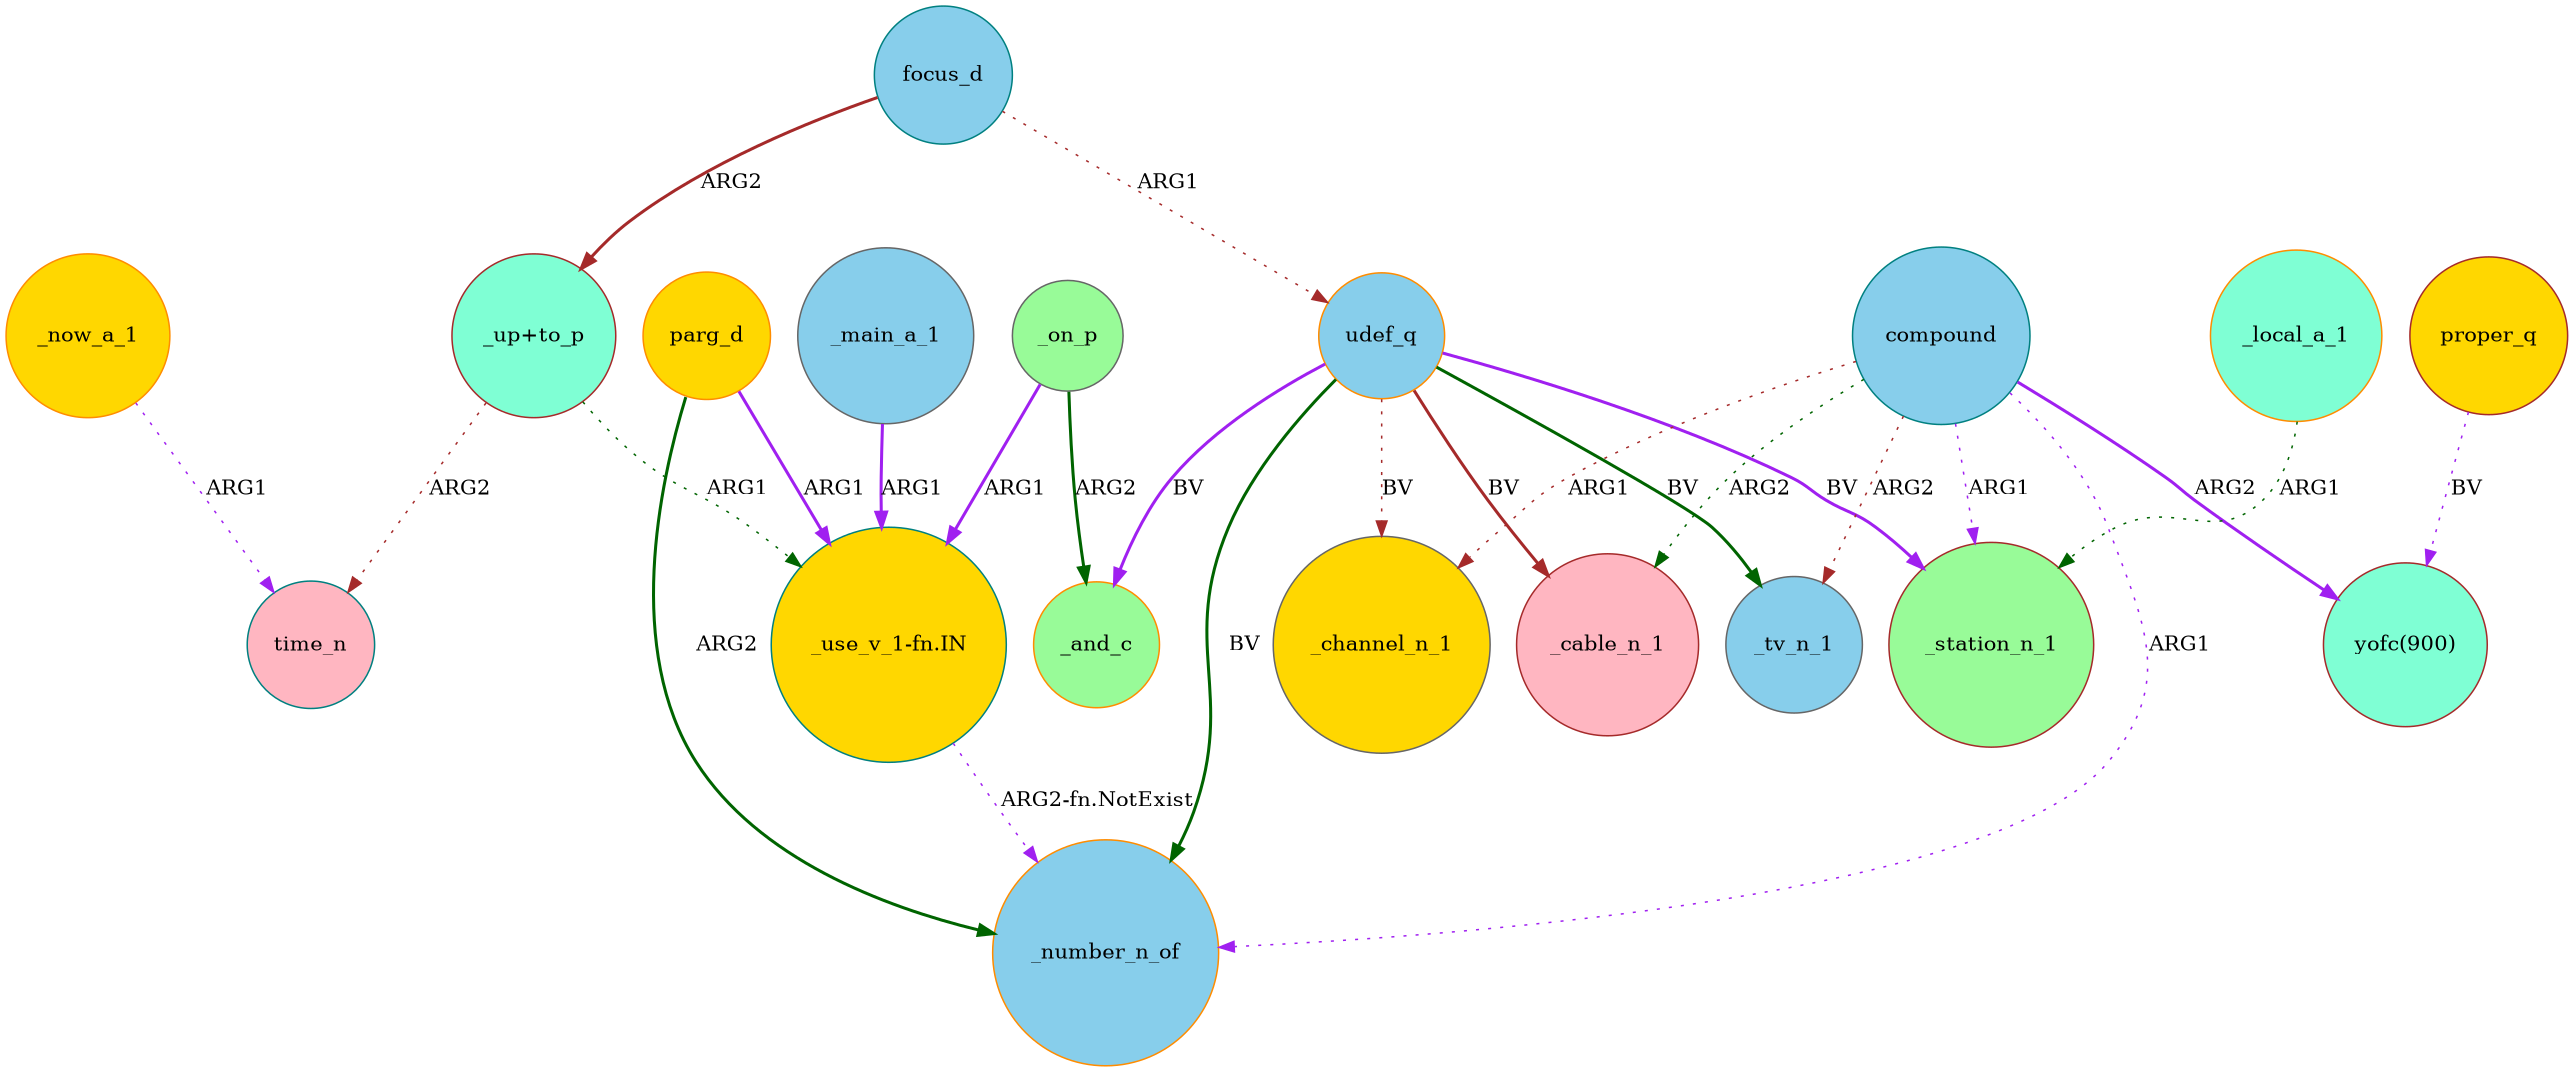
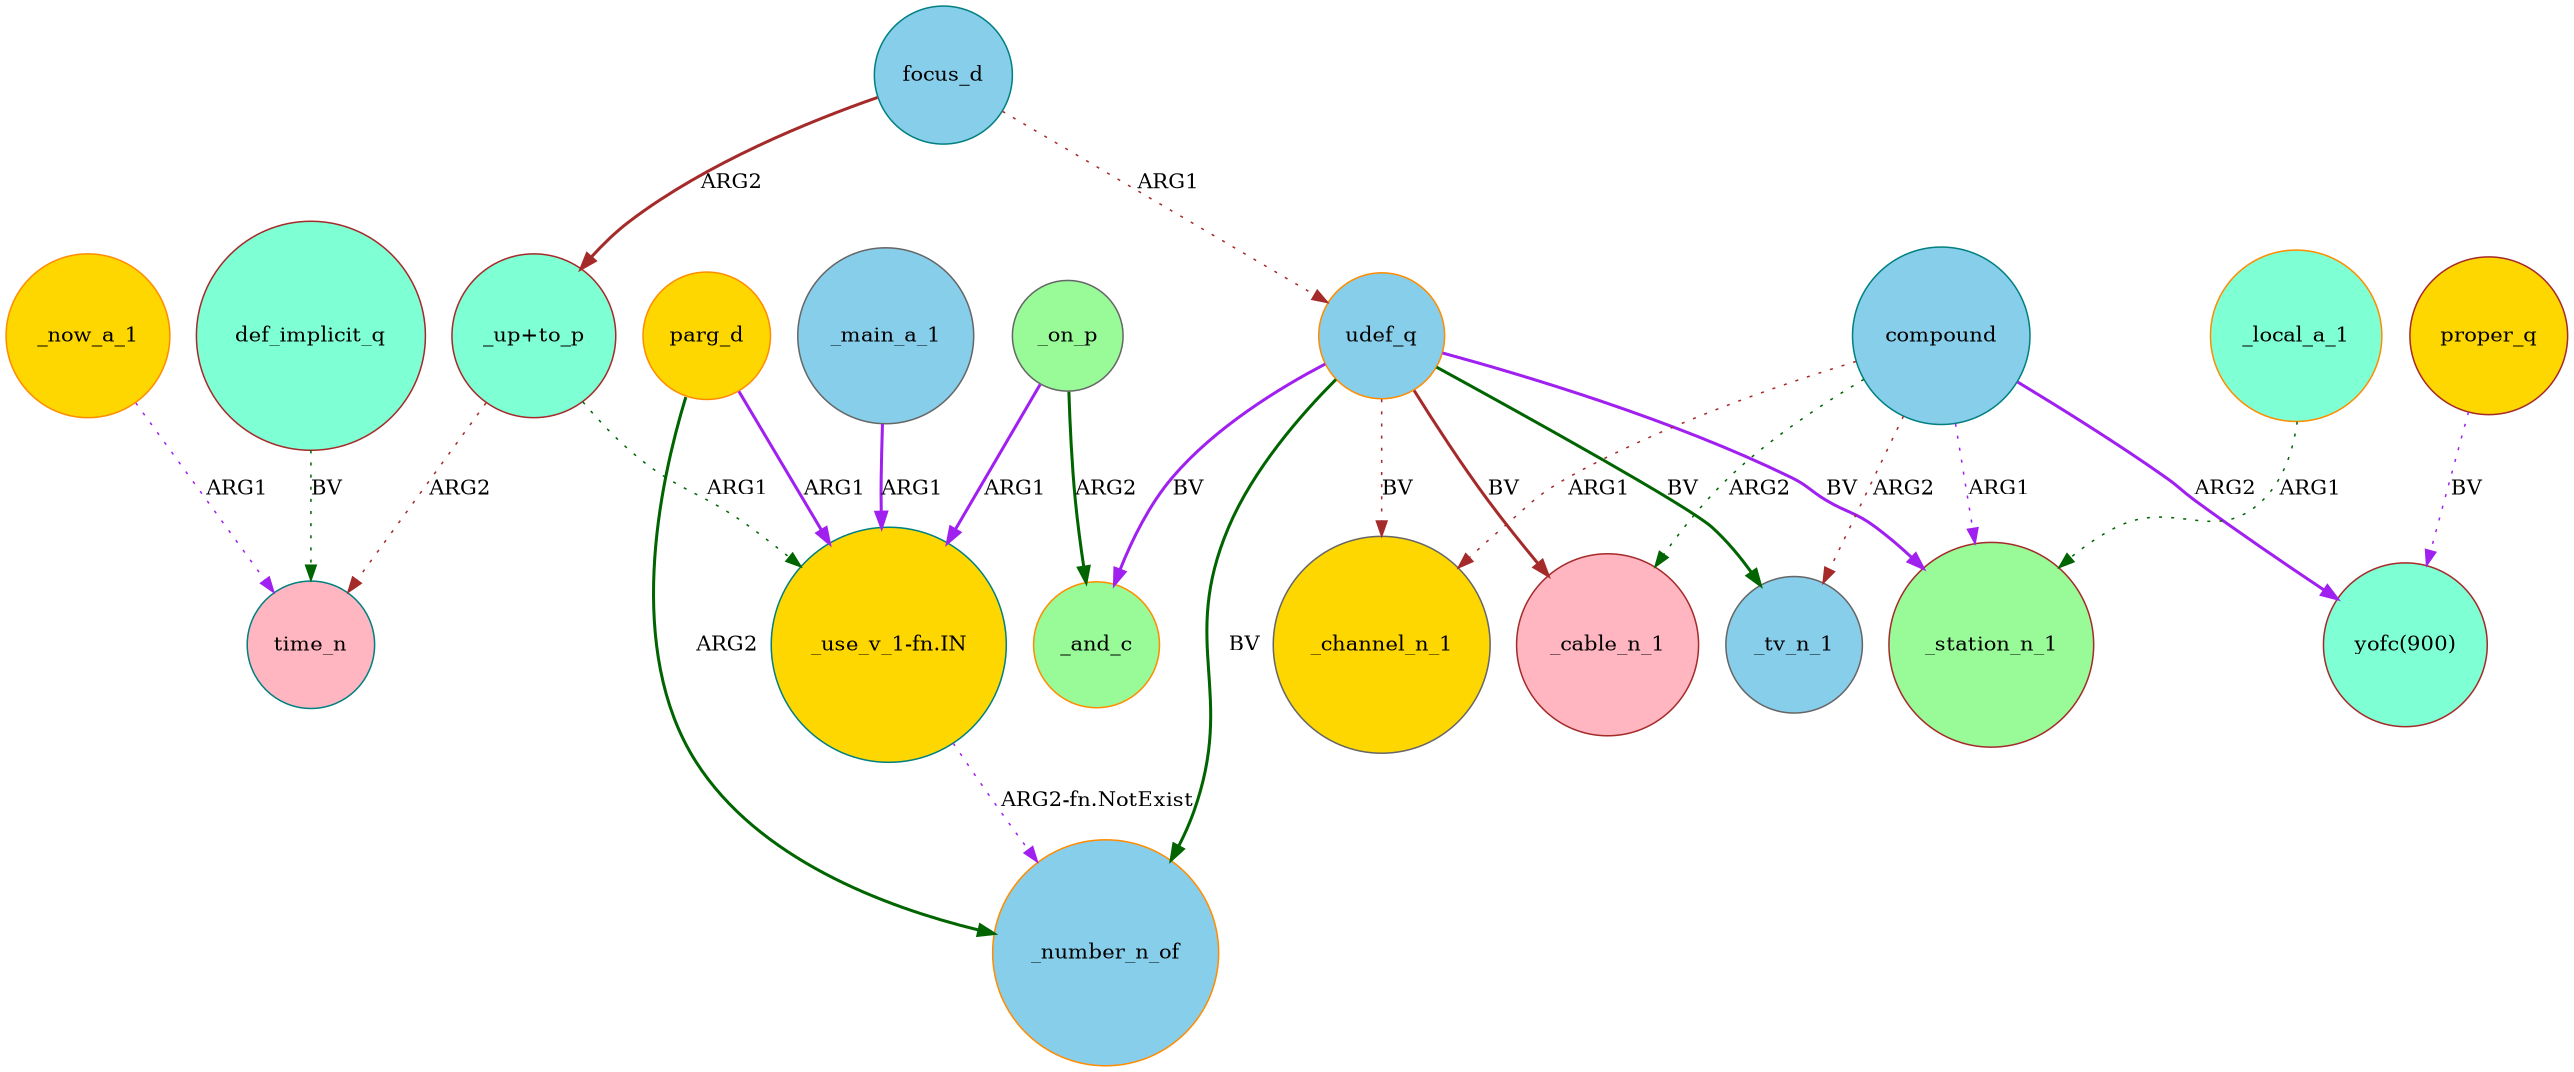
node "def_implicit_q": added
edge "compound" -> "_number_n_of": removed, label "ARG1"
